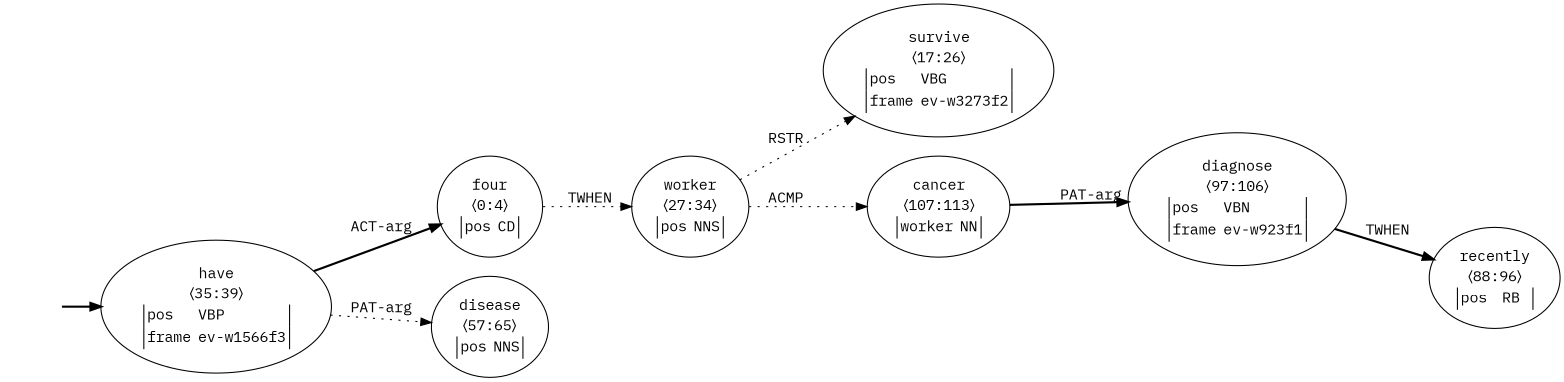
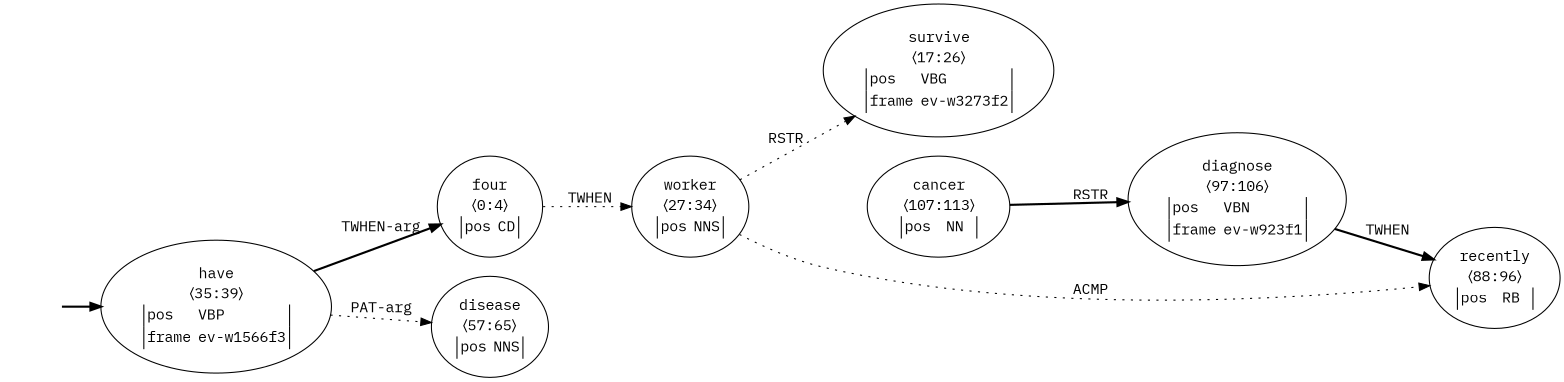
edge "cancer" -> "diagnose": label "PAT-arg" -> "RSTR"
edge "worker" -> "cancer": now "worker" -> "recently"
edge "have" -> "four": label "ACT-arg" -> "TWHEN-arg"
node "cancer": text "worker" -> "pos"
